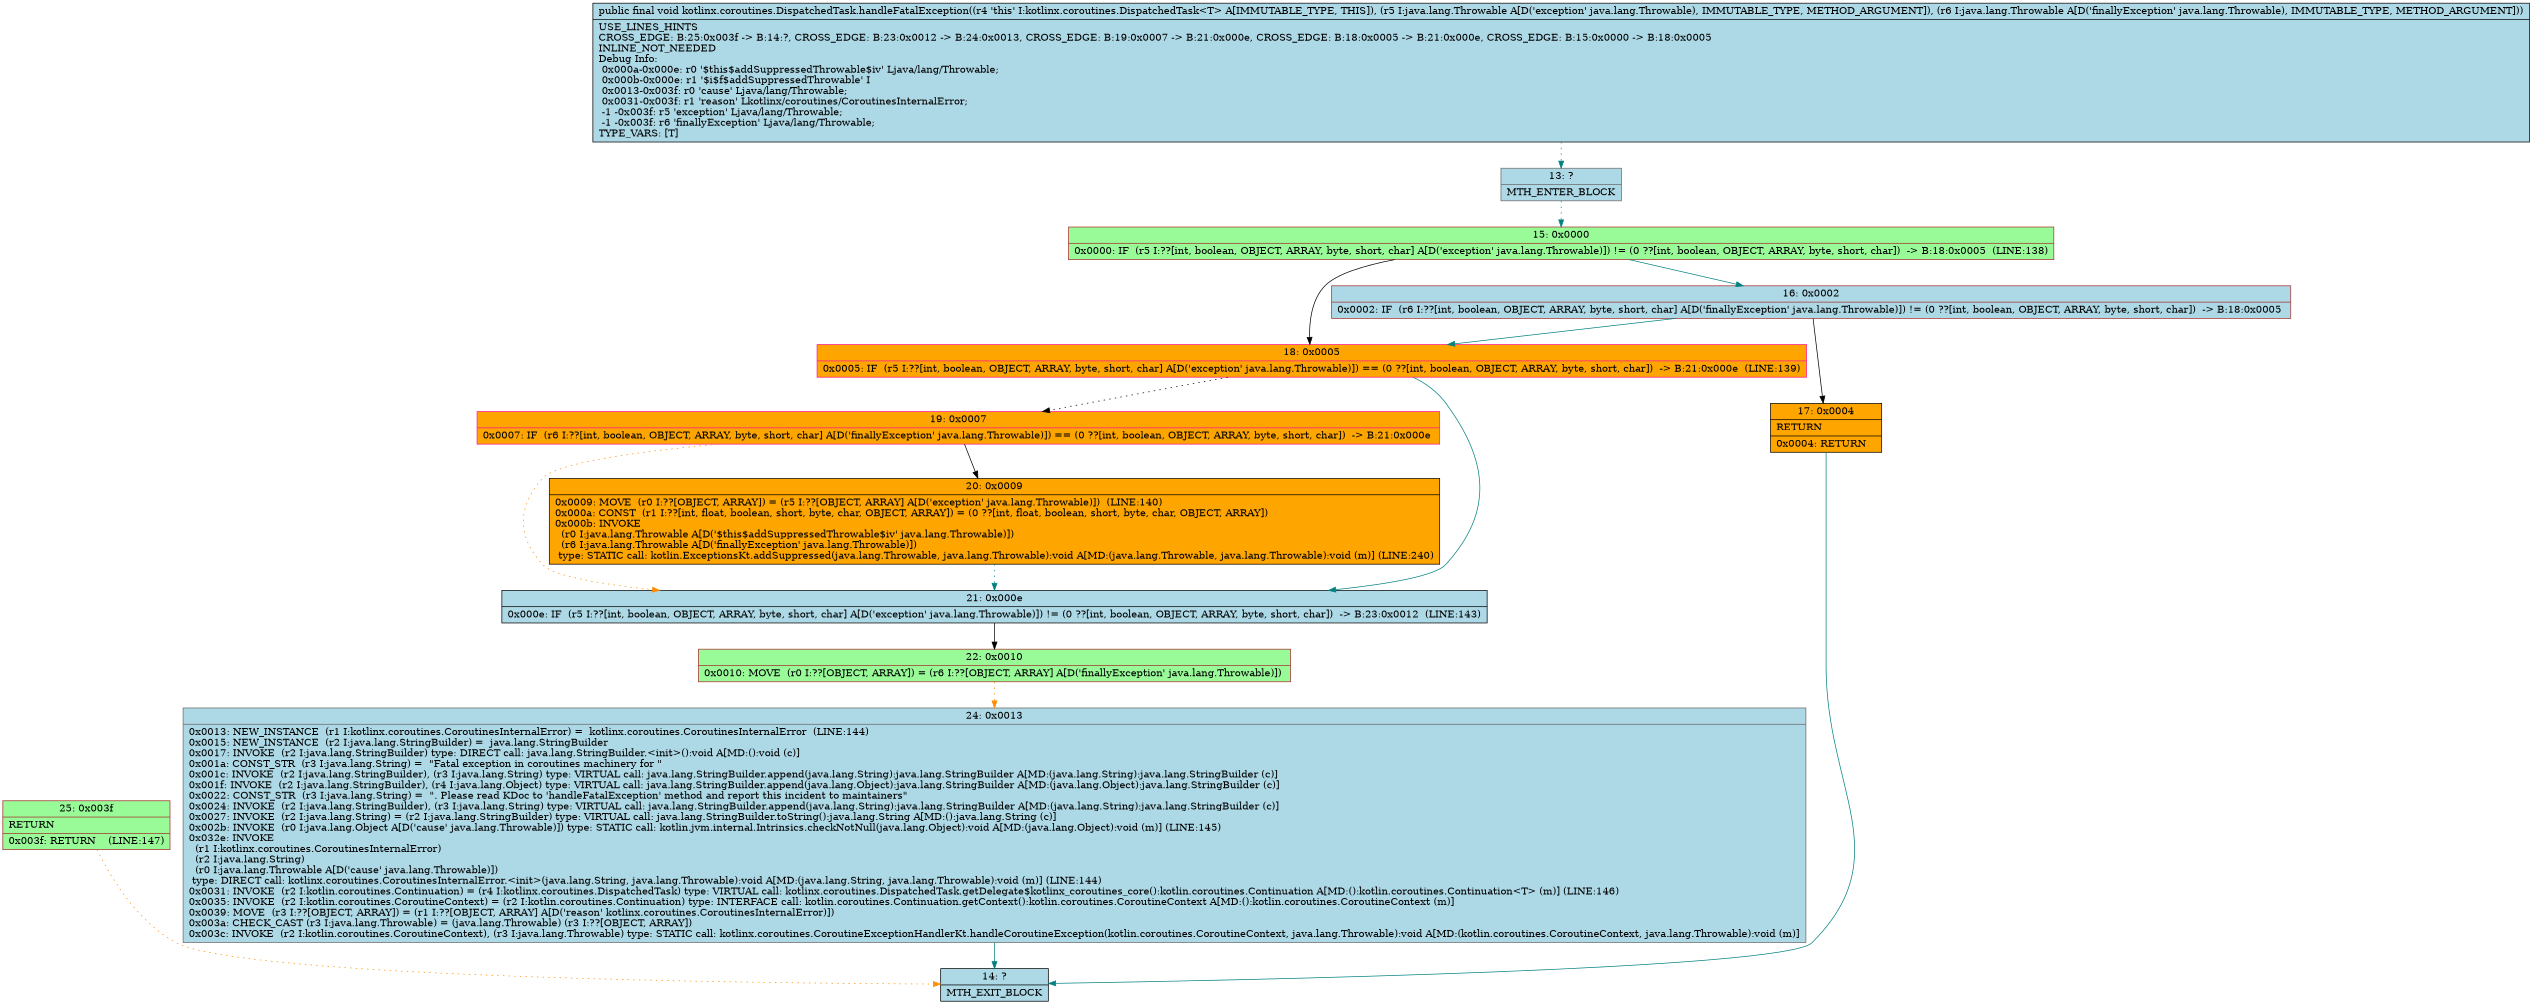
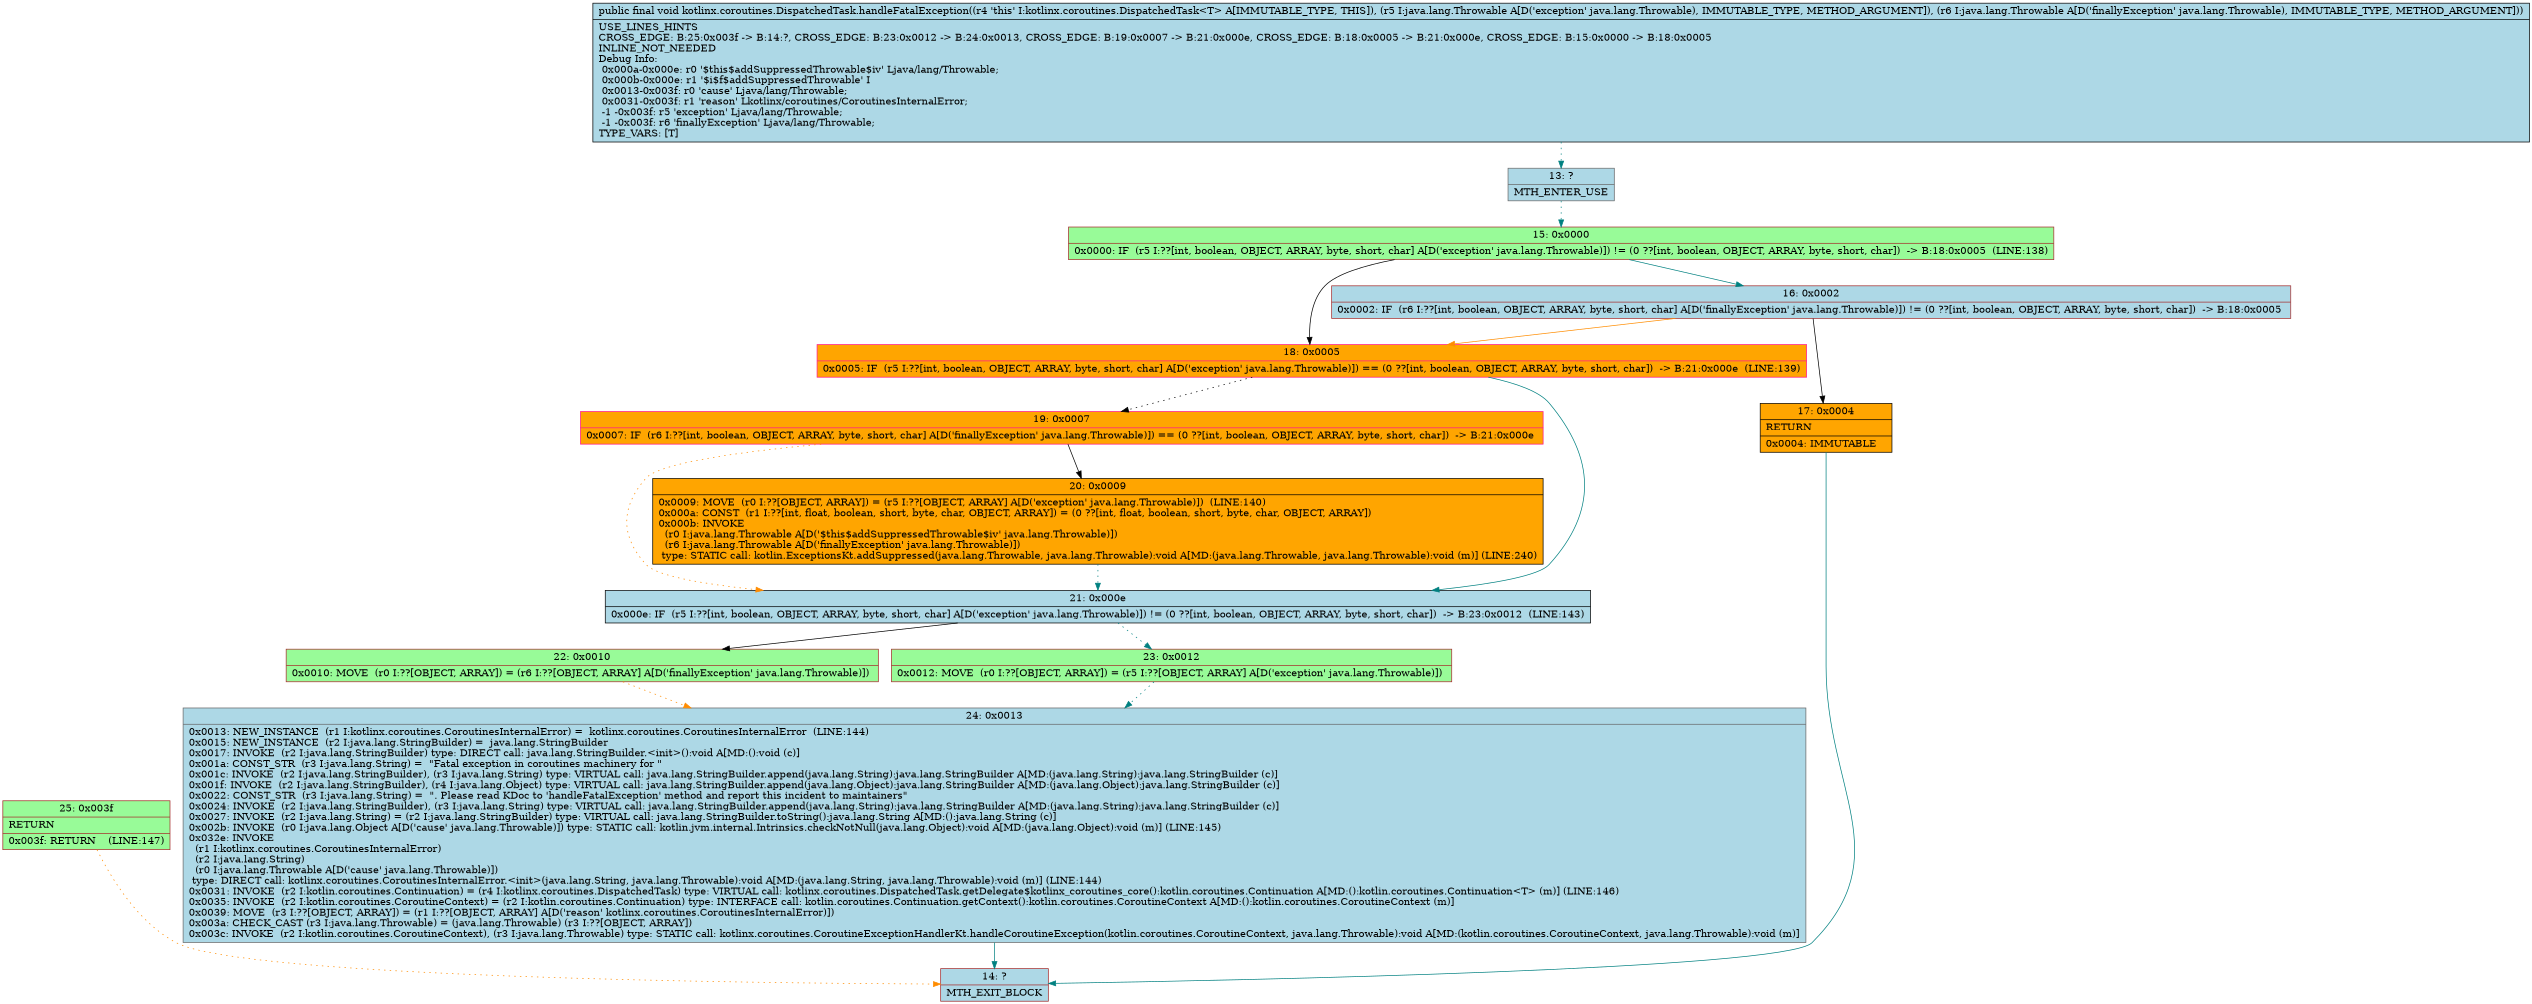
node "13: ?": text "MTH_ENTER_BLOCK" -> "MTH_ENTER_USE"
edge "16: 0x0002" -> "18: 0x0005": color teal -> darkorange
node "17: 0x0004": text "0x0004: RETURN" -> "0x0004: IMMUTABLE"
node "23: 0x0012": added
node "14: ?": color black -> brown
